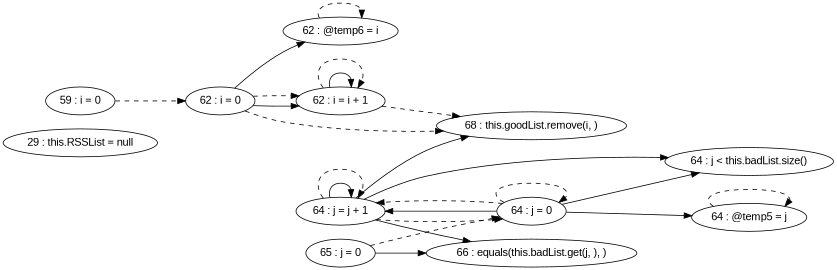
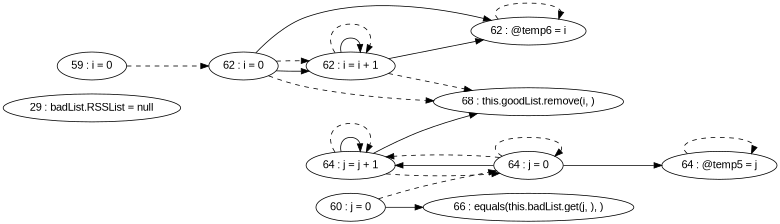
edge "62 : i = i + 1" -> "62 : @temp6 = i": added
node "29 : this.RSSList = null": label "29 : this.RSSList = null" -> "29 : badList.RSSList = null"
node "64 : j < this.badList.size()": removed
edge "64 : j = j + 1" -> "66 : equals(this.badList.get(j, ), )": removed
node "65 : j = 0": label "65 : j = 0" -> "60 : j = 0"
